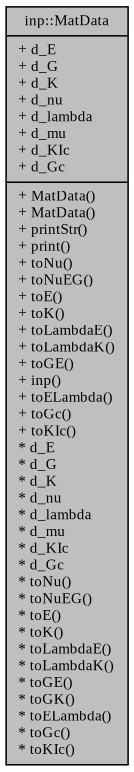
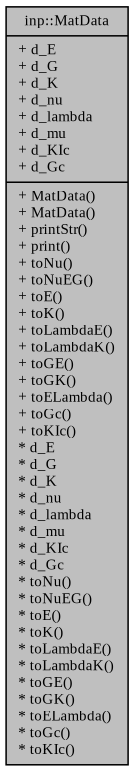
node "inp::MatData": text "+ inp()" -> "+ toGK()"
